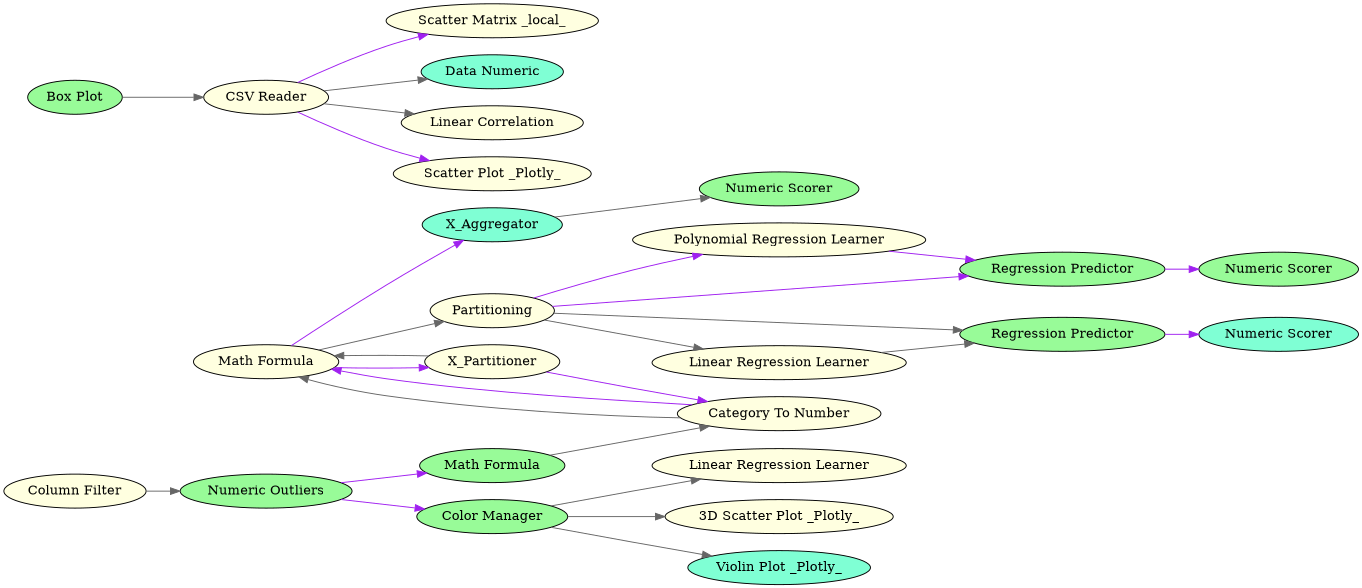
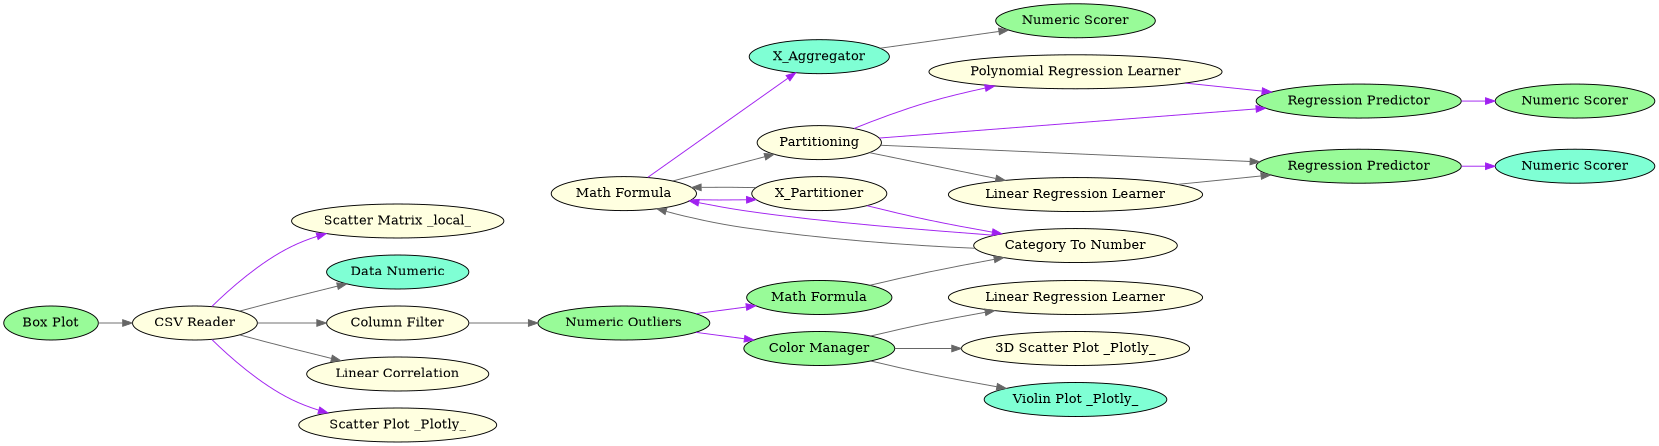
edge "CSV Reader" -> "Column Filter": added
